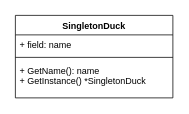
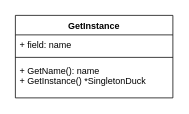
node "SingletonDuck": label "SingletonDuck" -> "GetInstance"
